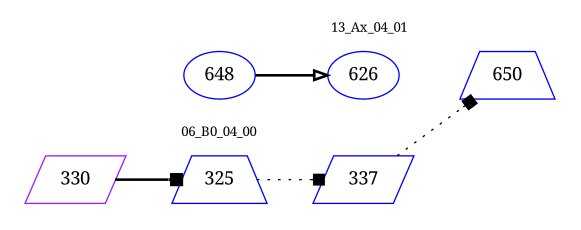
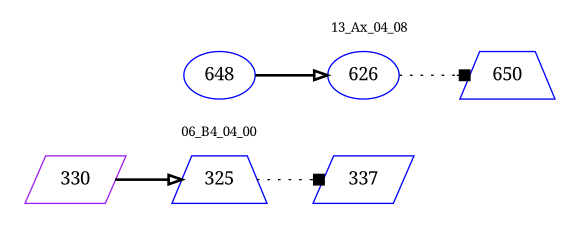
cluster "13_Ax_04_01": label "13_Ax_04_01" -> "13_Ax_04_08"
edge "337" -> "650": now "626" -> "650"
cluster "06_B0_04_00": label "06_B0_04_00" -> "06_B4_04_00"
edge "330" -> "325": arrowhead box -> onormal
